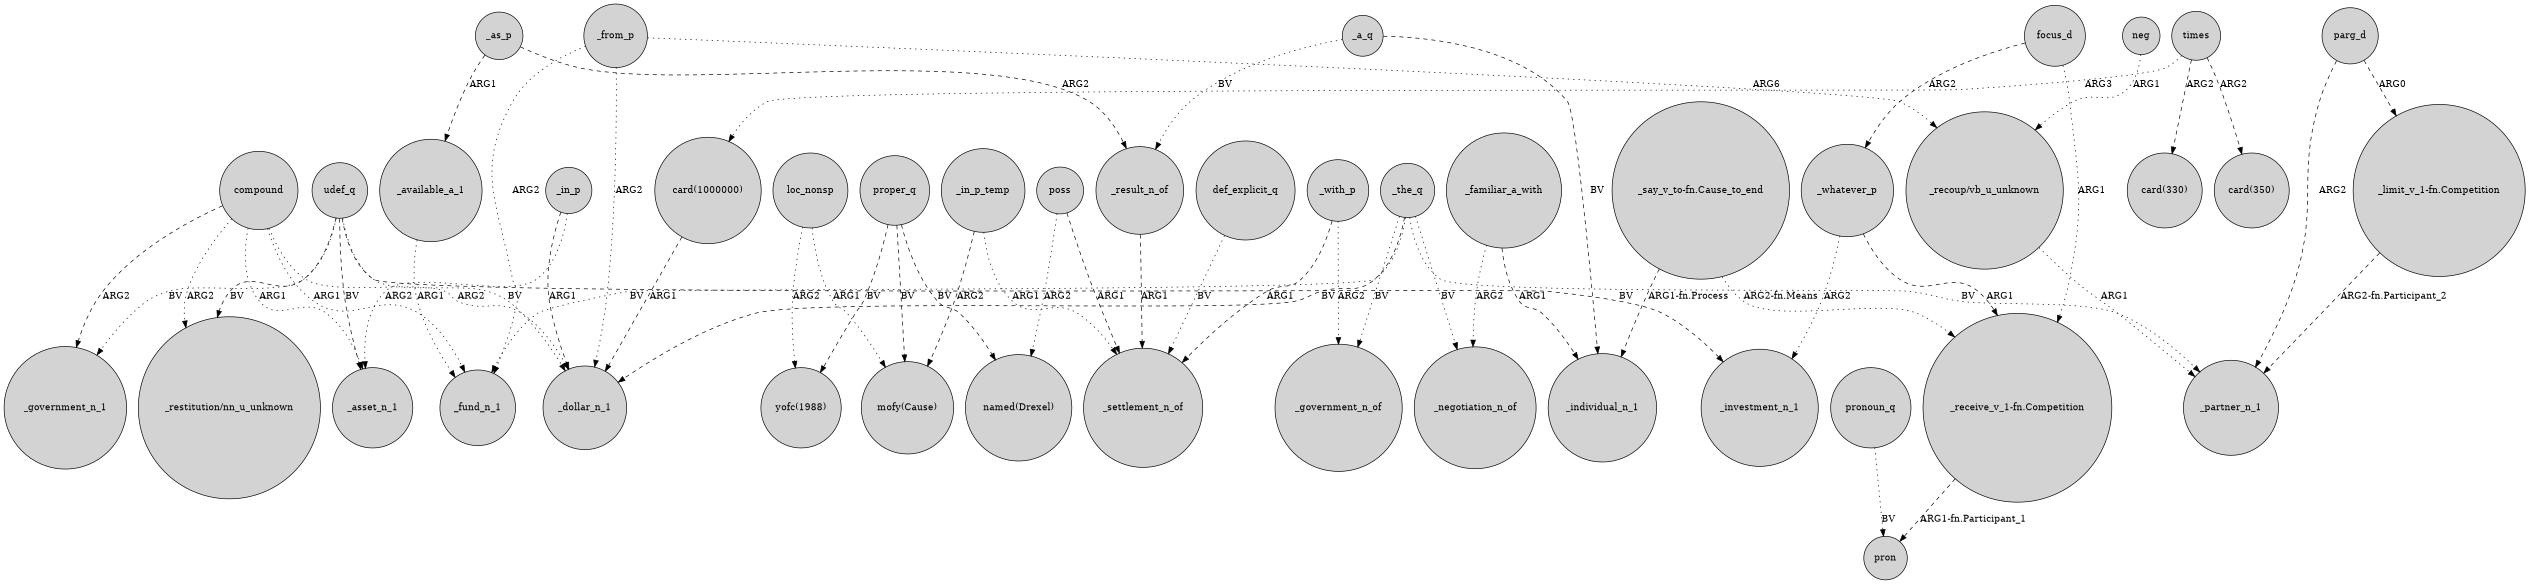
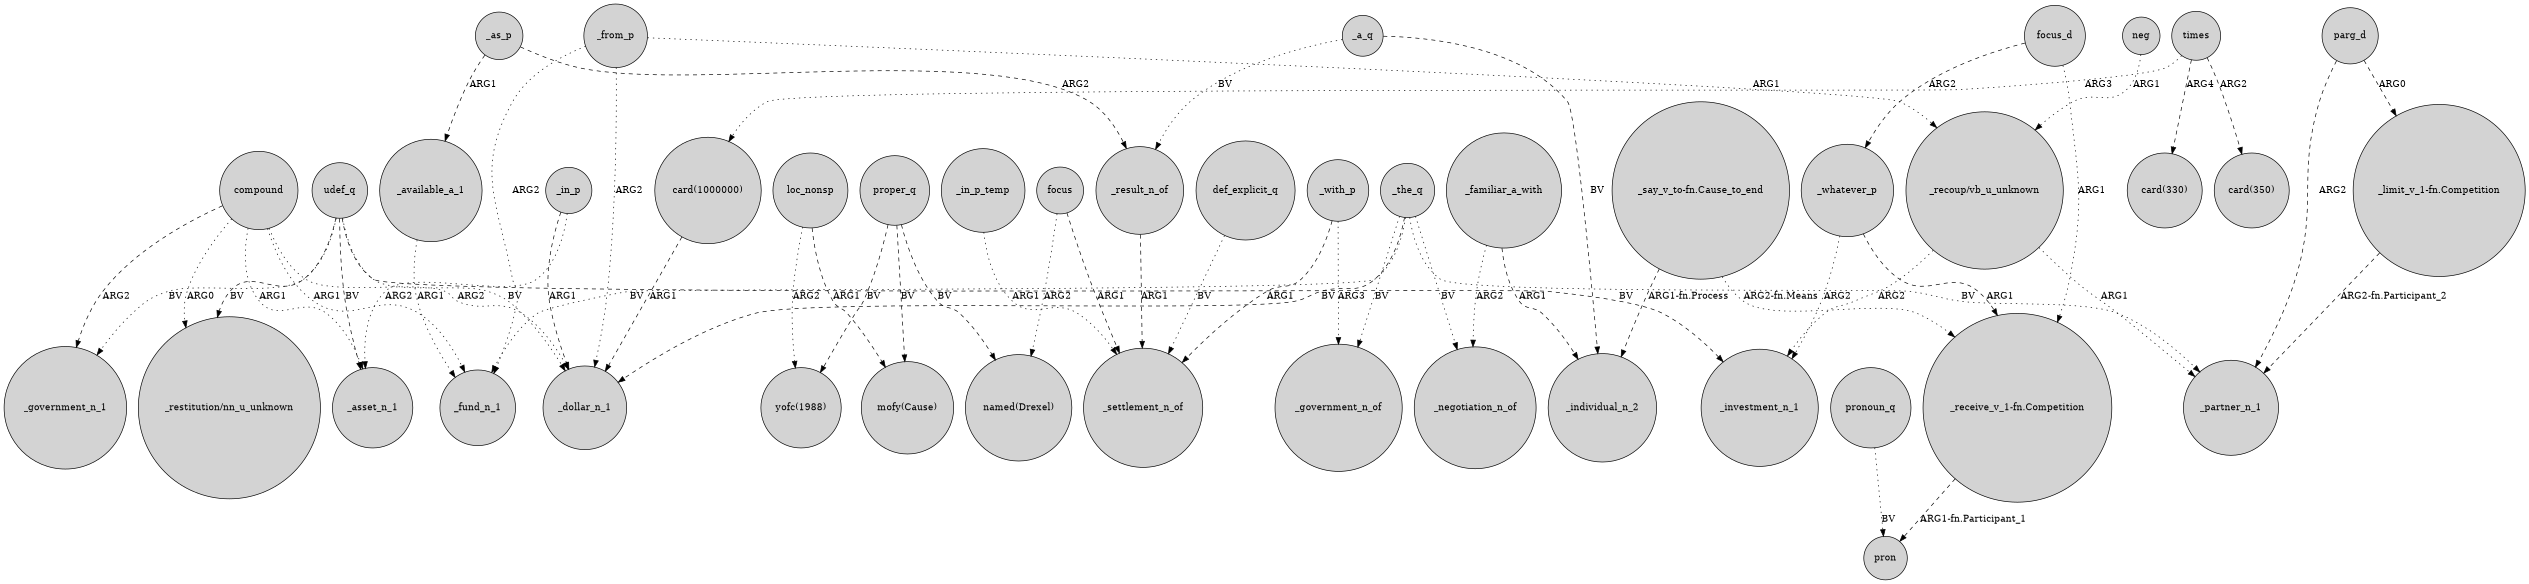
edge "_from_p" -> "_recoup/vb_u_unknown": label "ARG6" -> "ARG1"
edge "times" -> "card(330)": label "ARG2" -> "ARG4"
node "poss": label "poss" -> "focus"
edge "compound" -> "_restitution/nn_u_unknown": label "ARG2" -> "ARG0"
edge "_with_p" -> "_government_n_of": label "ARG2" -> "ARG3"
edge "_in_p_temp" -> "mofy(Cause)": removed, label "ARG2"
edge "_recoup/vb_u_unknown" -> "_investment_n_1": added, label "ARG2"
edge "loc_nonsp" -> "mofy(Cause)": style dotted -> dashed
node "_individual_n_1": label "_individual_n_1" -> "_individual_n_2"
